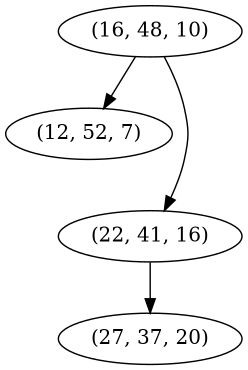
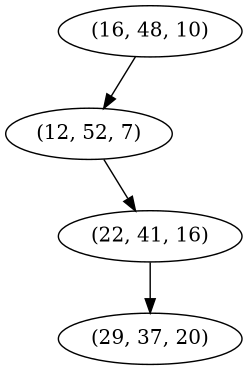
edge "(16, 48, 10)" -> "(22, 41, 16)": now "(12, 52, 7)" -> "(22, 41, 16)"
node "(27, 37, 20)": label "(27, 37, 20)" -> "(29, 37, 20)"
